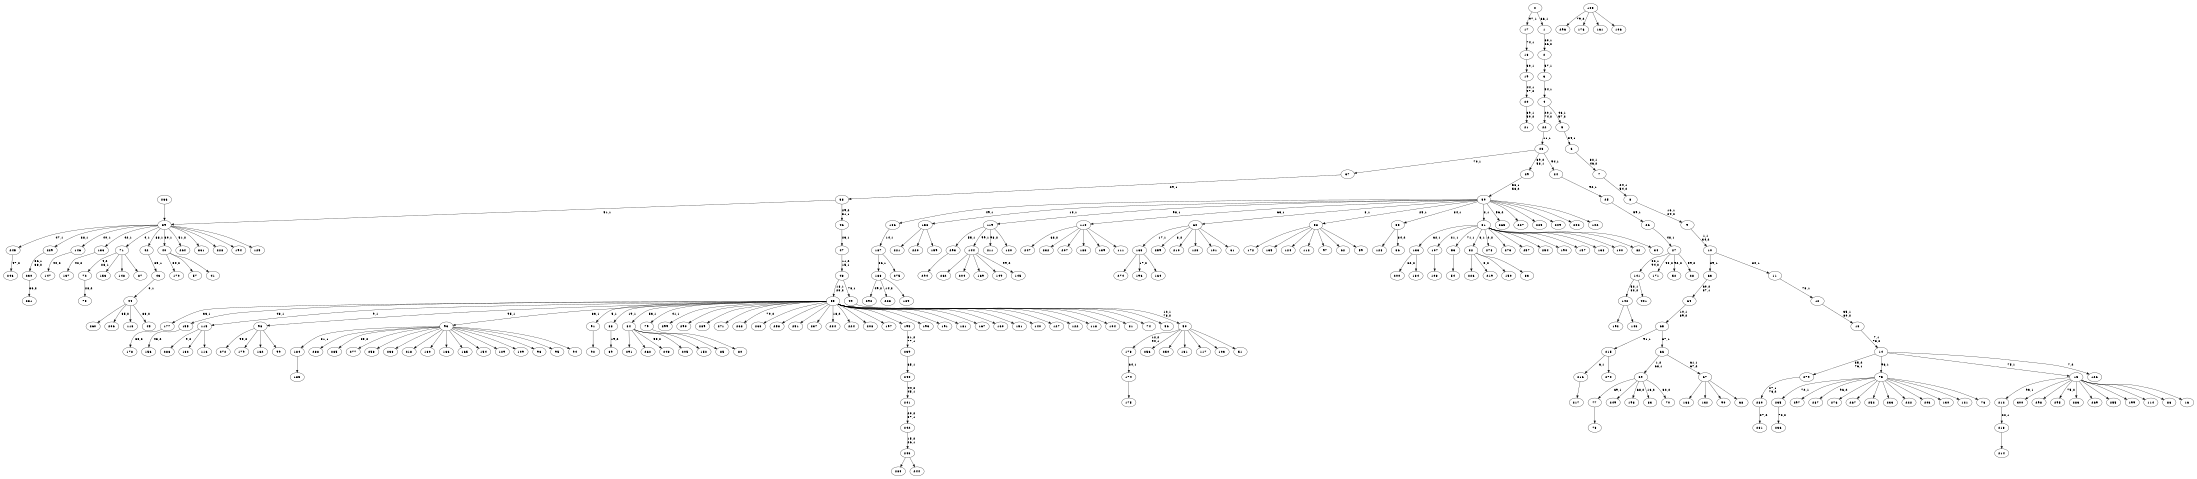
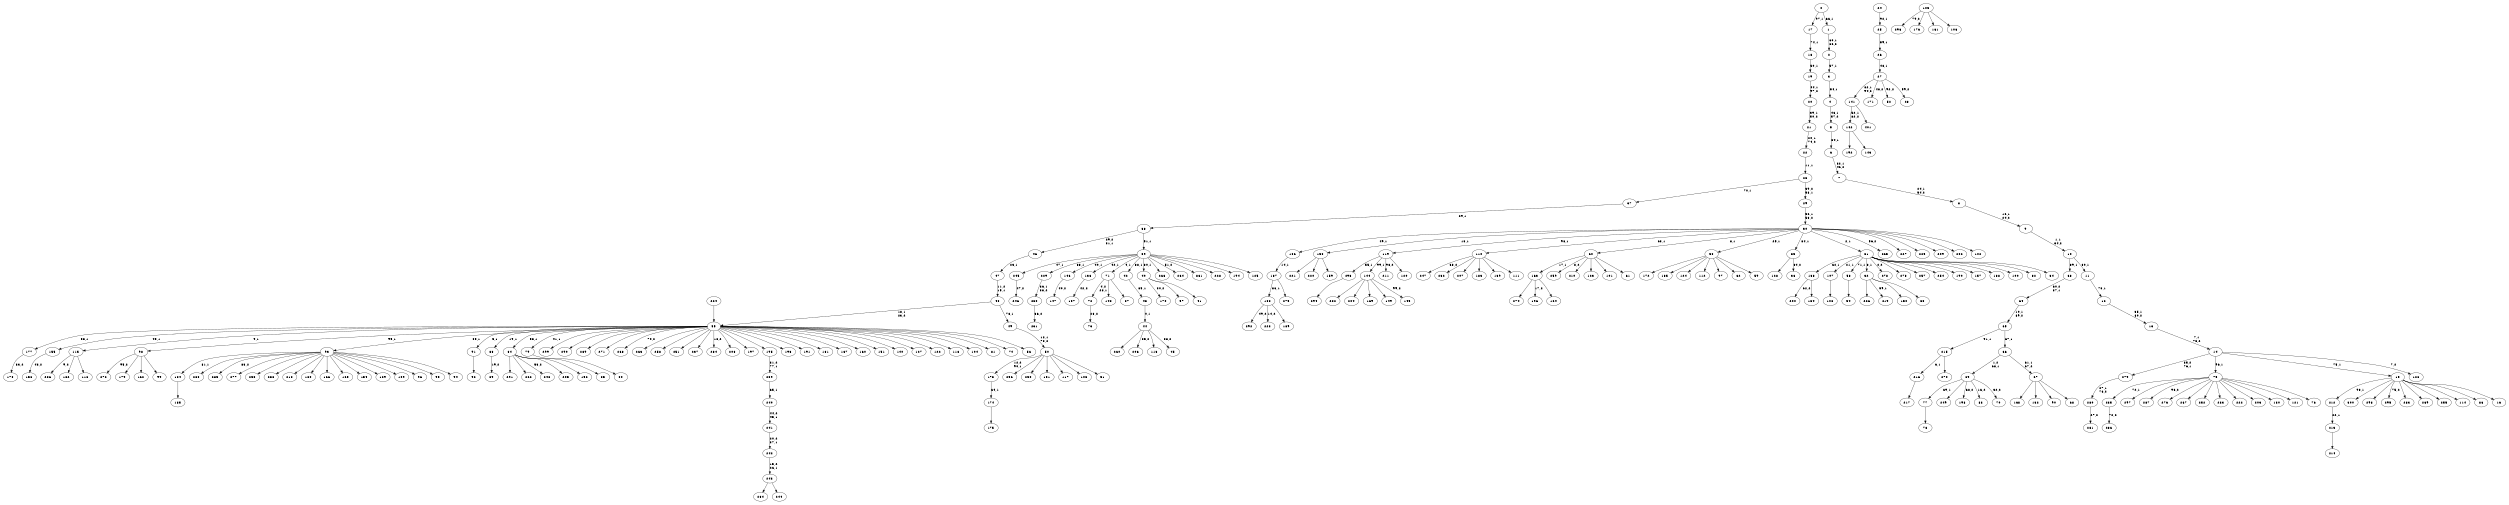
edge "4" -> "22": now "21" -> "22"
edge "23" -> "24": removed, label "94,1"
edge "266" -> "39": reversed
edge "32" -> "219": label "3,2" -> "59,1"
node "153": removed
edge "55" -> "224": reversed
node "199": removed
